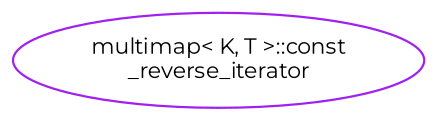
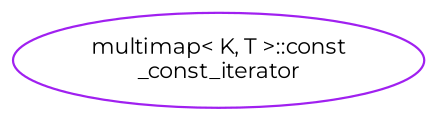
node "multimap< K, T >::const _reverse_iterator": label "multimap< K, T >::const _reverse_iterator" -> "multimap< K, T >::const _const_iterator"
